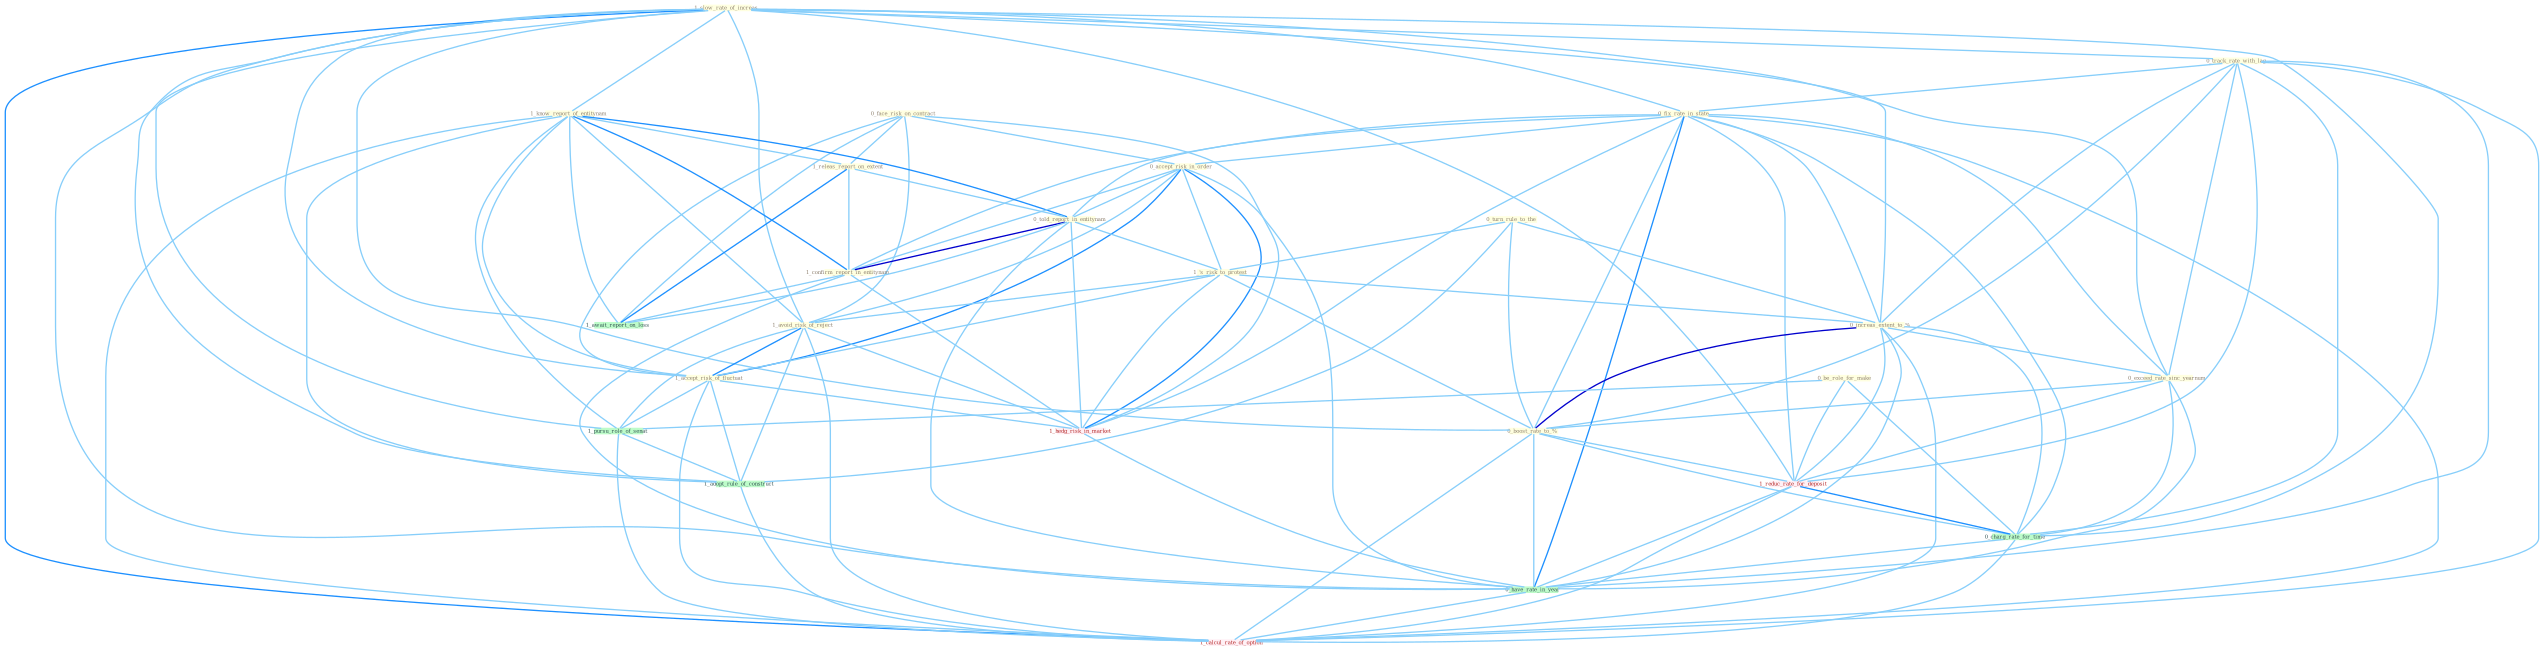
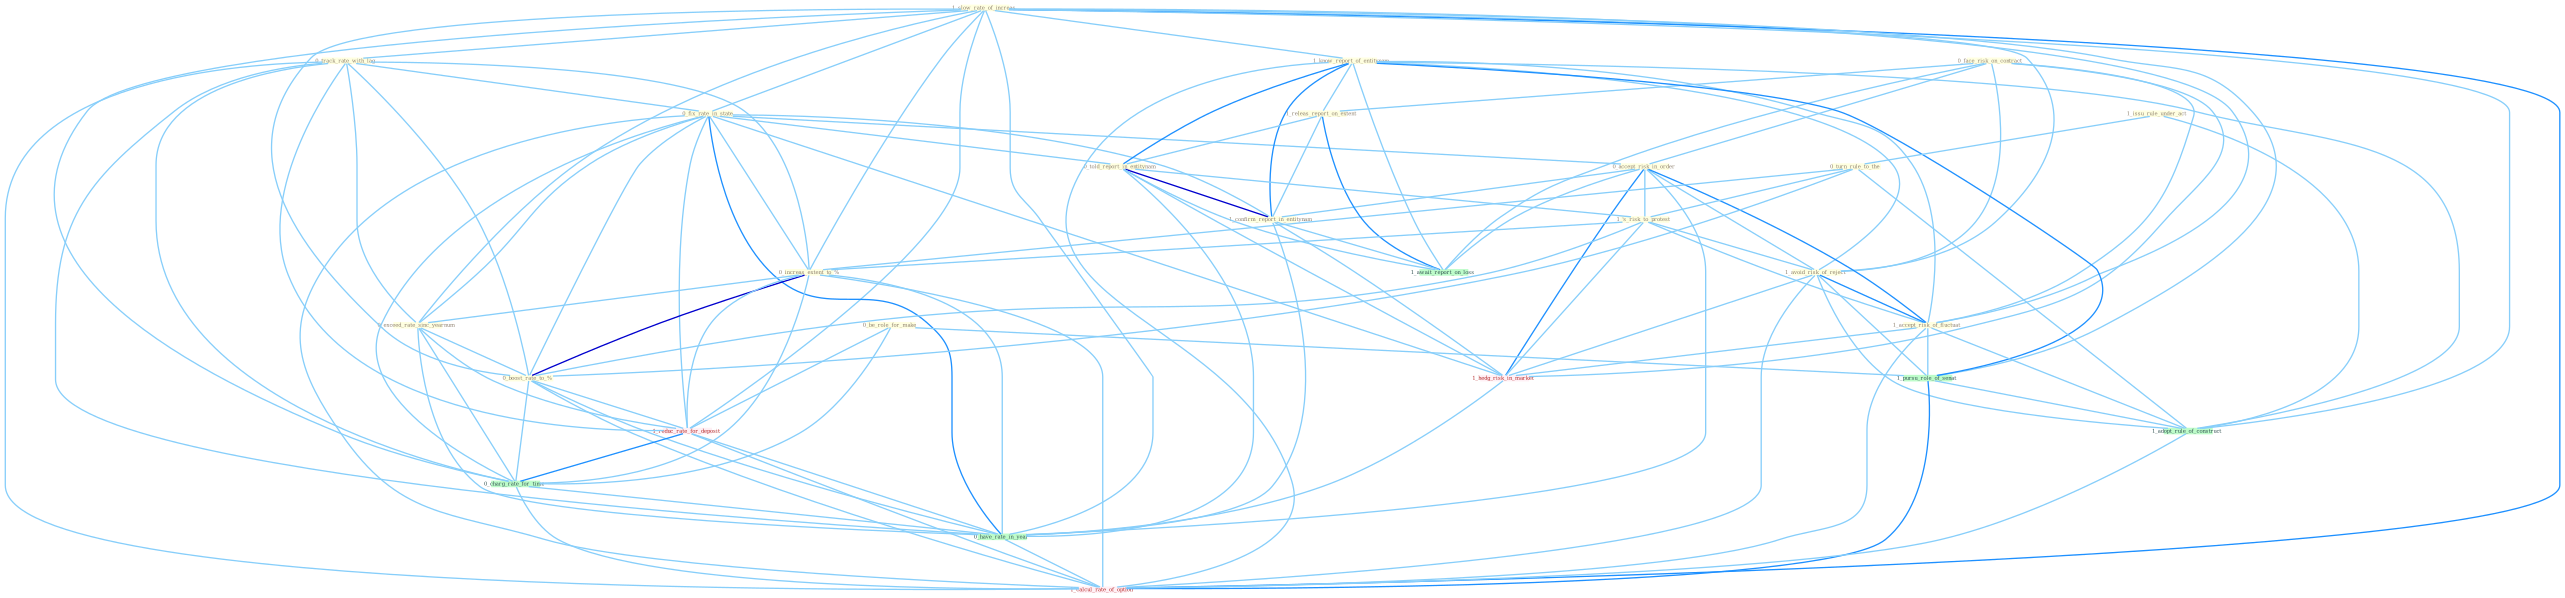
node "1_issu_rule_under_act": added
edge "0_accept_risk_in_order" -- "0_told_report_in_entitynam": now "0_accept_risk_in_order" -- "1_await_report_on_loss"
edge "1_know_report_of_entitynam" -- "1_pursu_role_of_senat": color #87cefa -> #1e90ff
edge "1_pursu_role_of_senat" -- "1_calcul_rate_of_option": color #87cefa -> #1e90ff
